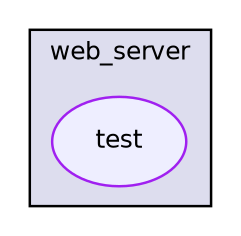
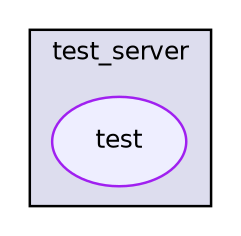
cluster "web_server": label "web_server" -> "test_server"
